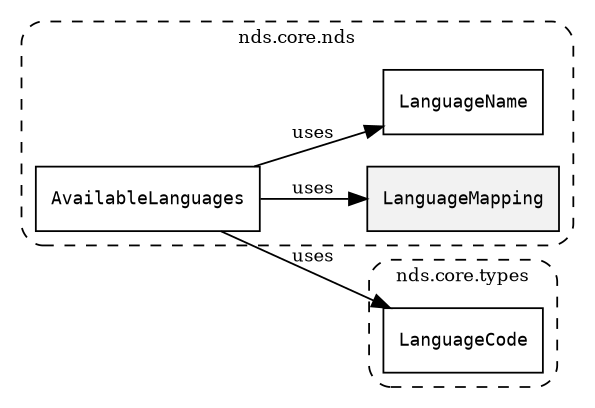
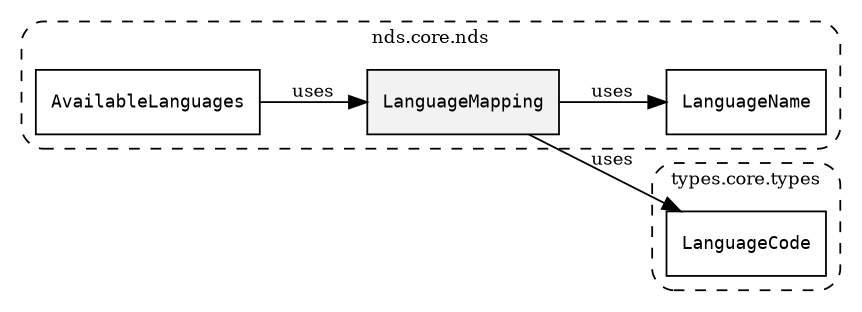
edge "AvailableLanguages" -> "LanguageName": now "LanguageMapping" -> "LanguageName"
edge "AvailableLanguages" -> "LanguageCode": now "LanguageMapping" -> "LanguageCode"
cluster "nds.core.types": label "nds.core.types" -> "types.core.types"
